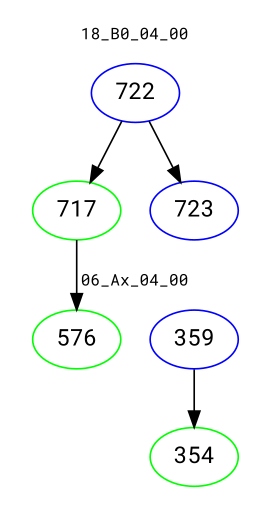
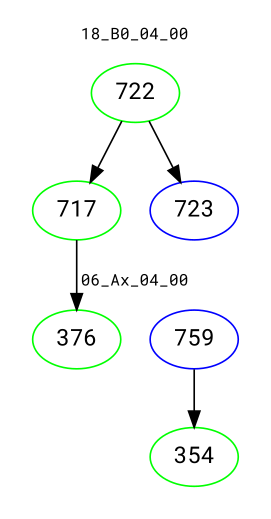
node "722": color blue -> green
node "576": label "576" -> "376"
node "359": label "359" -> "759"
